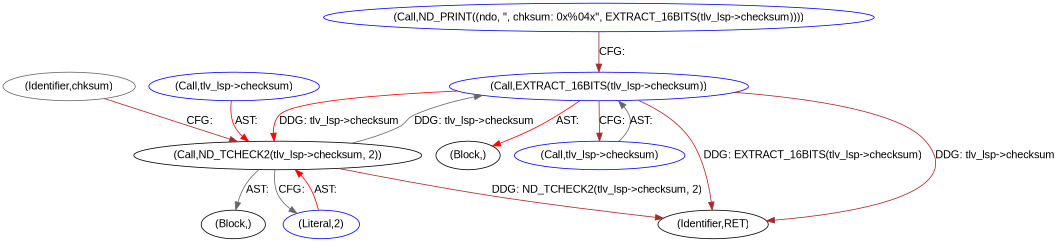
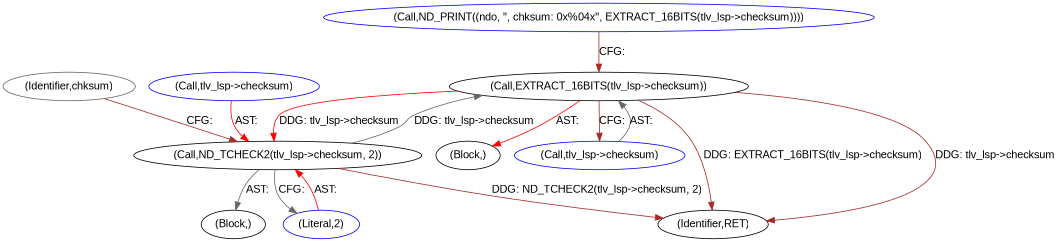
node "(Call,EXTRACT_16BITS(tlv_lsp->checksum))": color blue -> black
